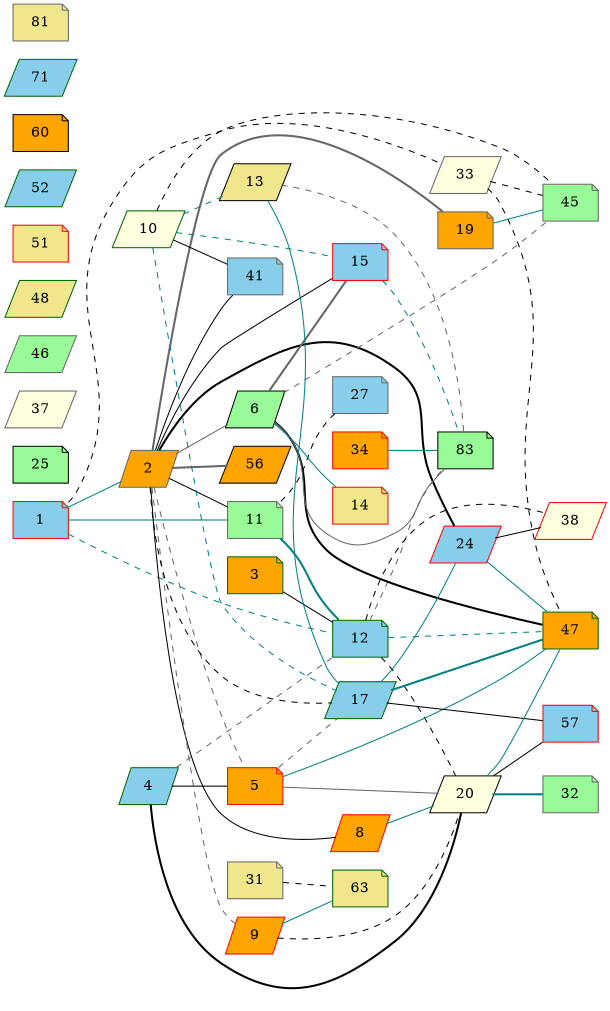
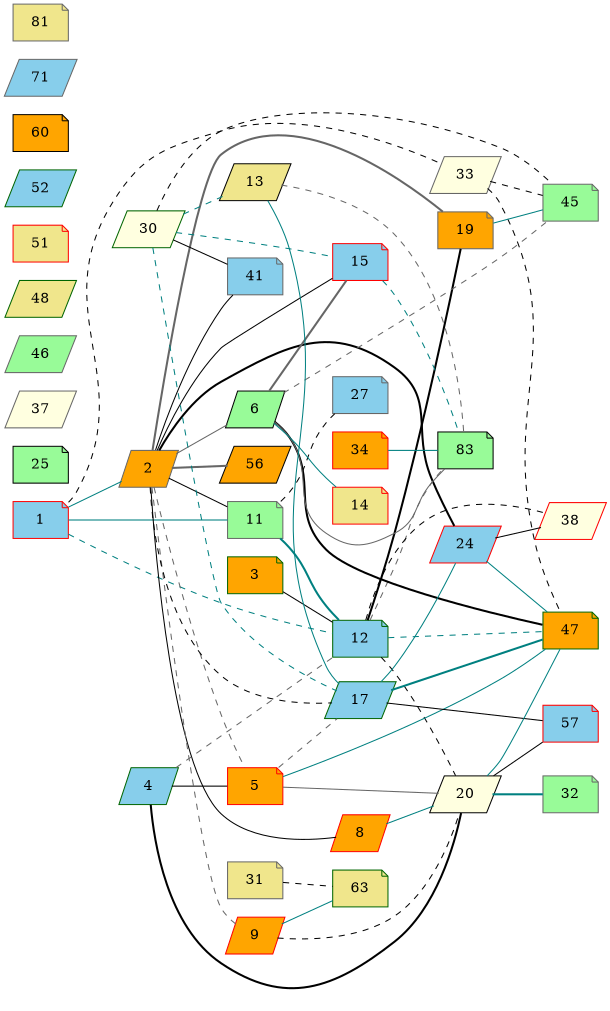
node "71": color darkgreen -> gray40
node "10": label "10" -> "30"
edge "19" -- "12": added
